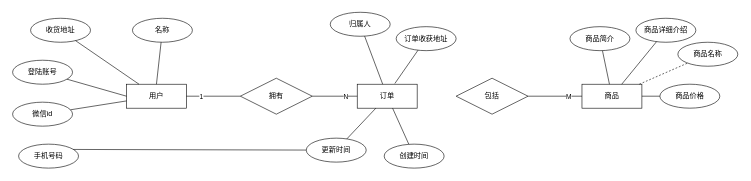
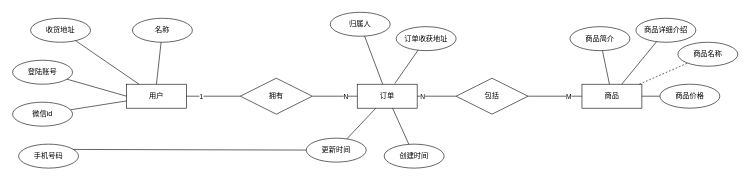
edge "订单" -- "包括": added, label "N"
